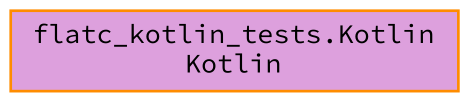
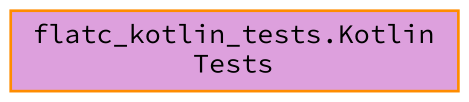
node "flatc_kotlin_tests.Kotlin Kotlin": label "flatc_kotlin_tests.Kotlin Kotlin" -> "flatc_kotlin_tests.Kotlin Tests"
